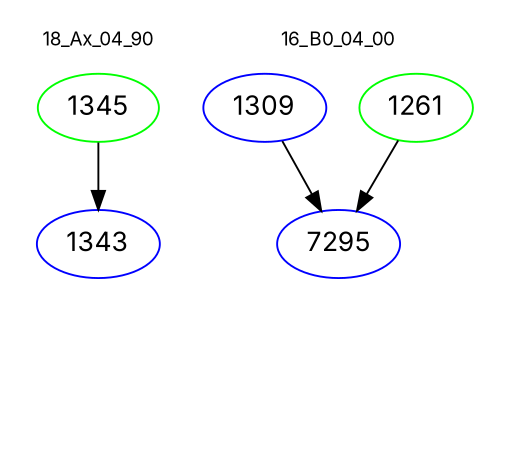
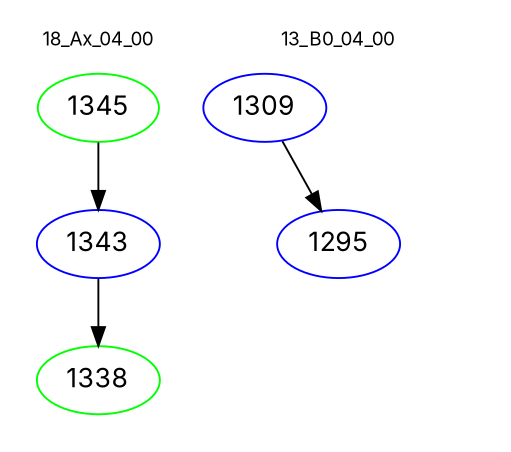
cluster "18_Ax_04_90": label "18_Ax_04_90" -> "18_Ax_04_00"
cluster "16_B0_04_00": label "16_B0_04_00" -> "13_B0_04_00"
node "1261": removed
node "7295": label "7295" -> "1295"
node "1338": added
